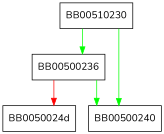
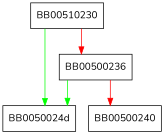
edge "BB00510230" -> "BB00500236": color green -> red
edge "BB00510230" -> "BB00500240": now "BB00510230" -> "BB0050024d"
edge "BB00500236" -> "BB0050024d": color red -> green
edge "BB00500236" -> "BB00500240": color green -> red
